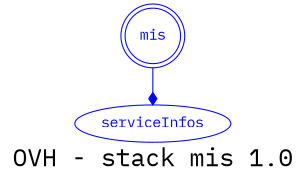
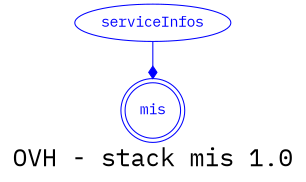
edge "mis" -> "serviceInfos": reversed
